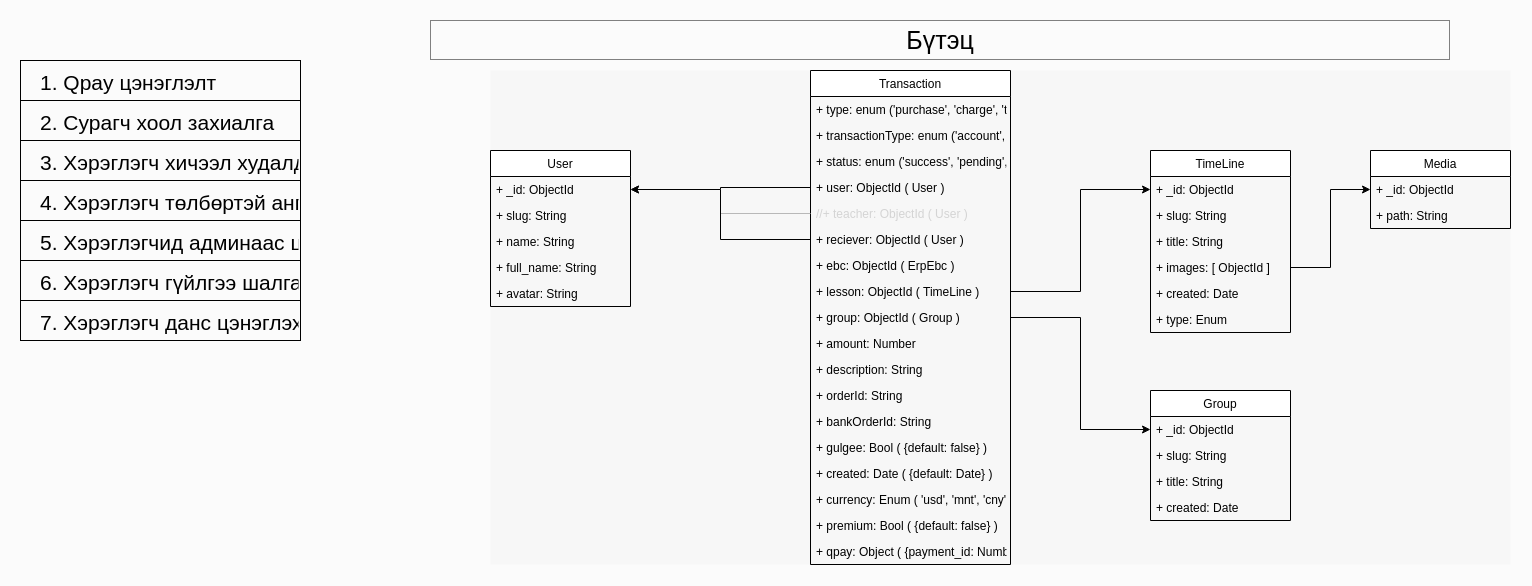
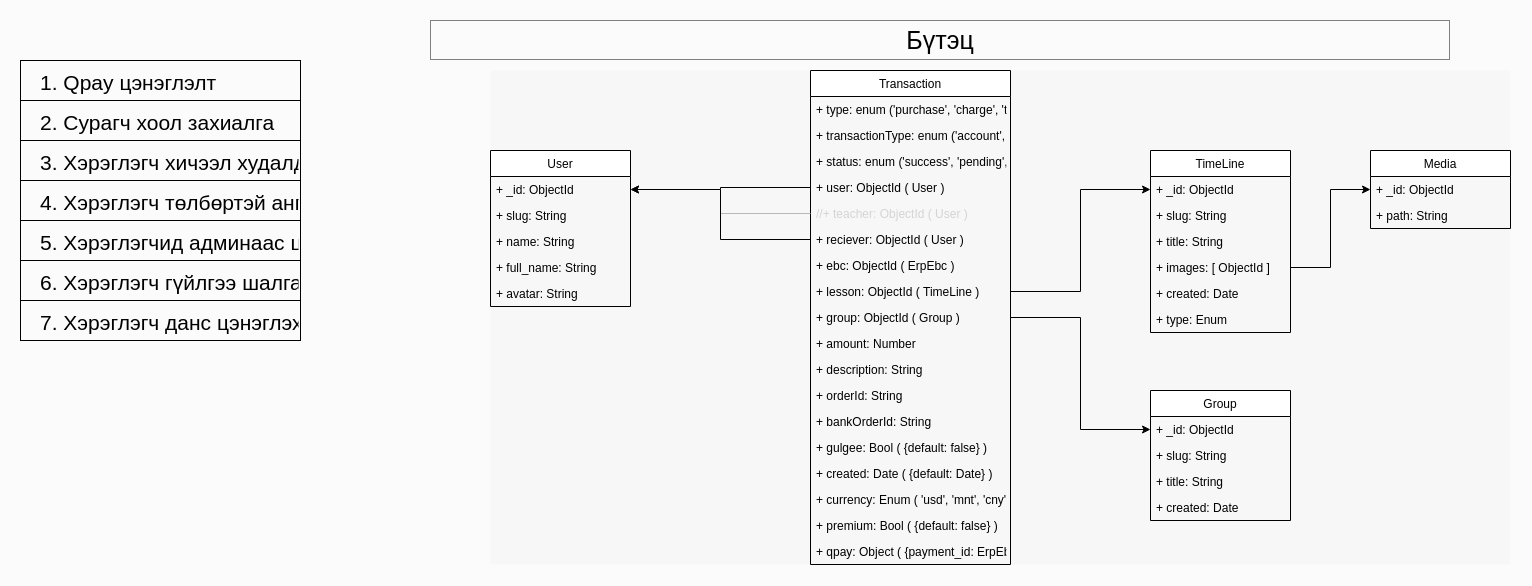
node "+ qpay: Object ( {payment_id: Number, qPay_QRcode: String, payment_info: Object.null} )": label "+ qpay: Object ( {payment_id: Number, qPay_QRcode: String, payment_info: Object.null} )" -> "+ qpay: Object ( {payment_id: ErpEbc, qPay_QRcode: String, payment_info: Object.null} )"
